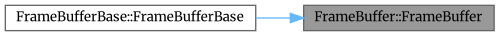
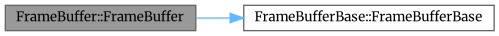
edge "FrameBufferBase::FrameBufferBase" -> "FrameBuffer::FrameBuffer": reversed
